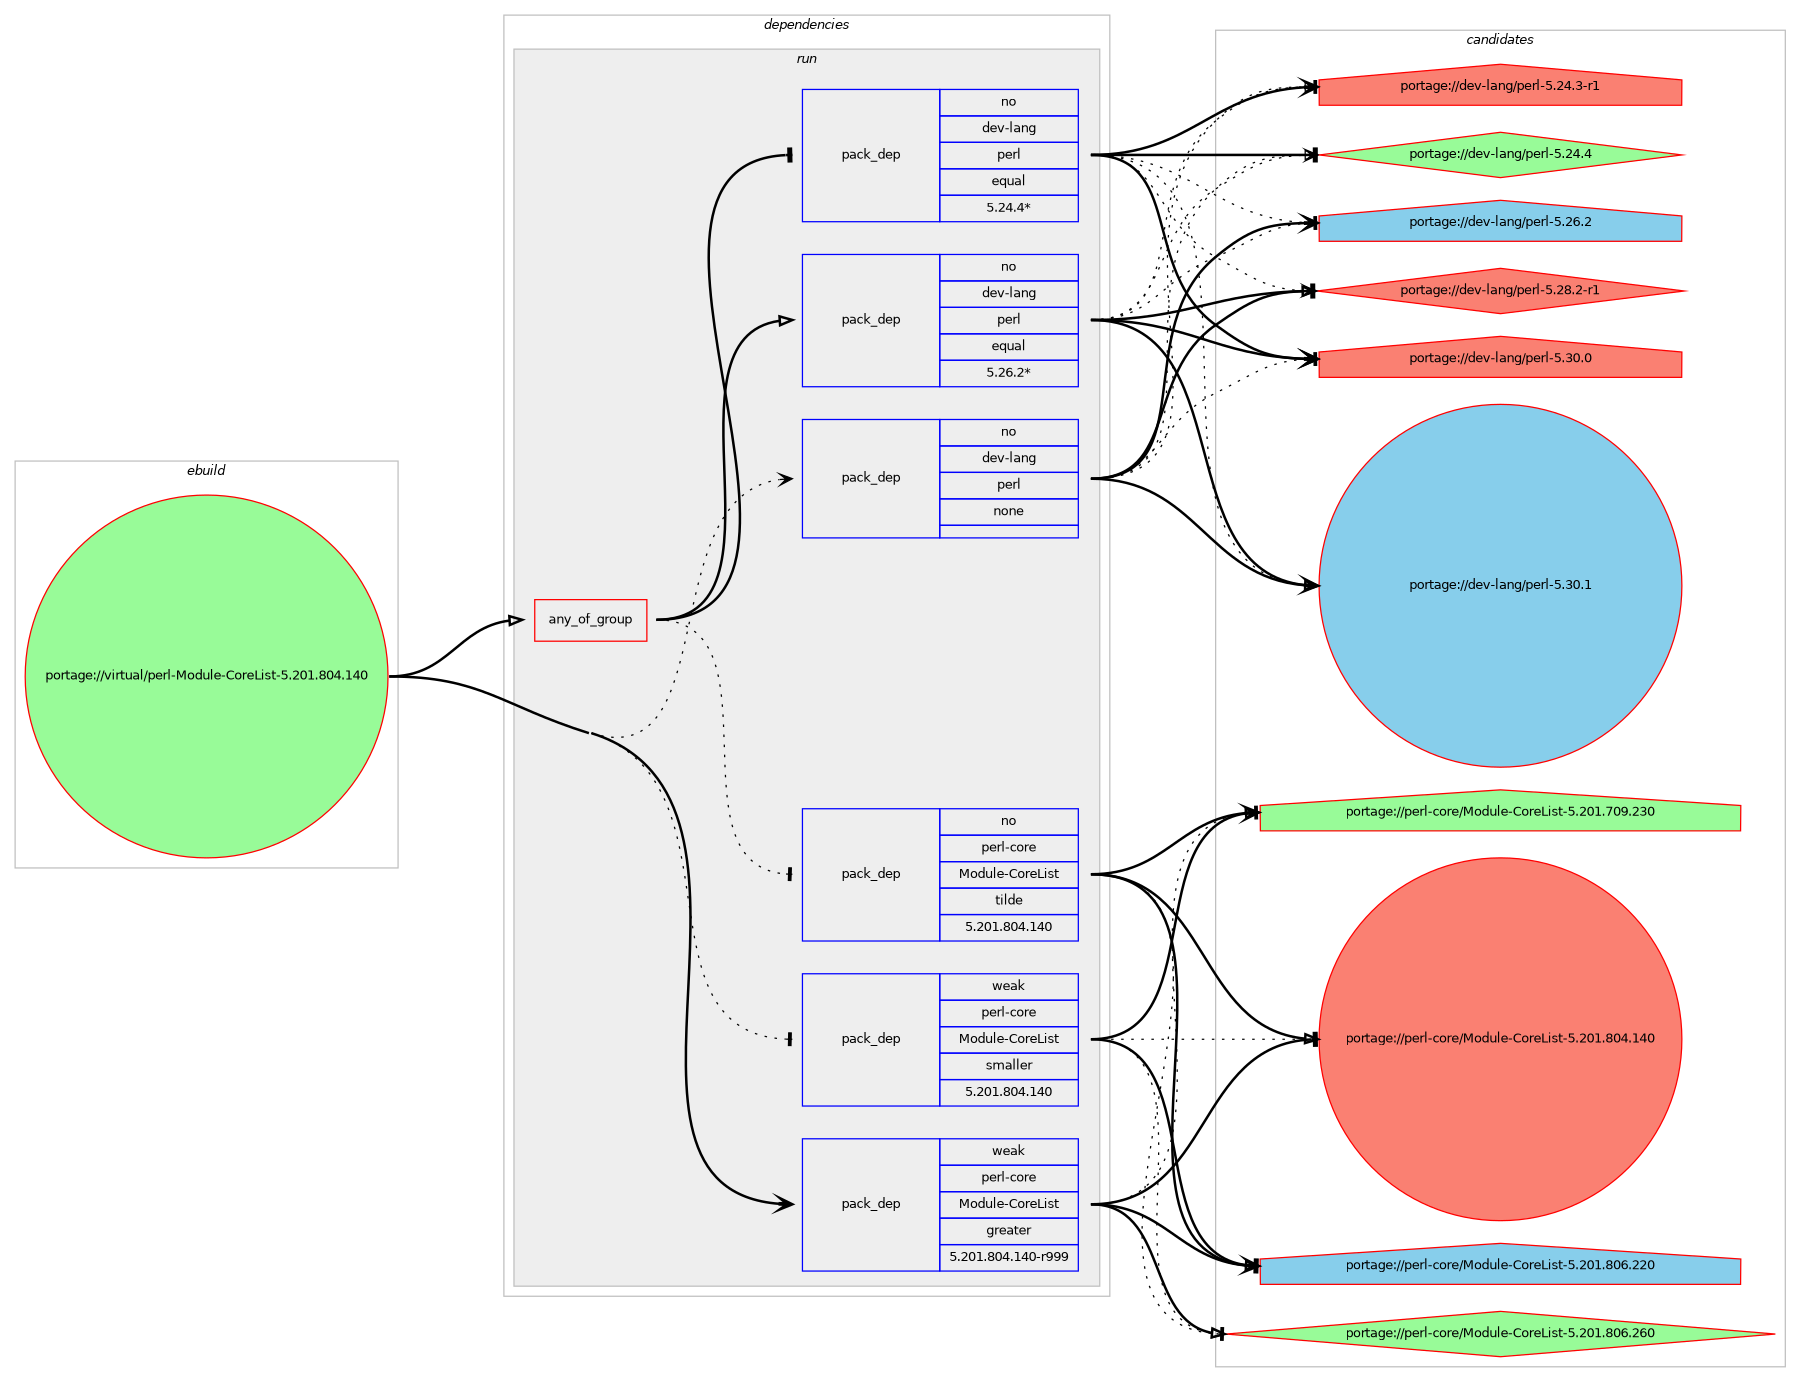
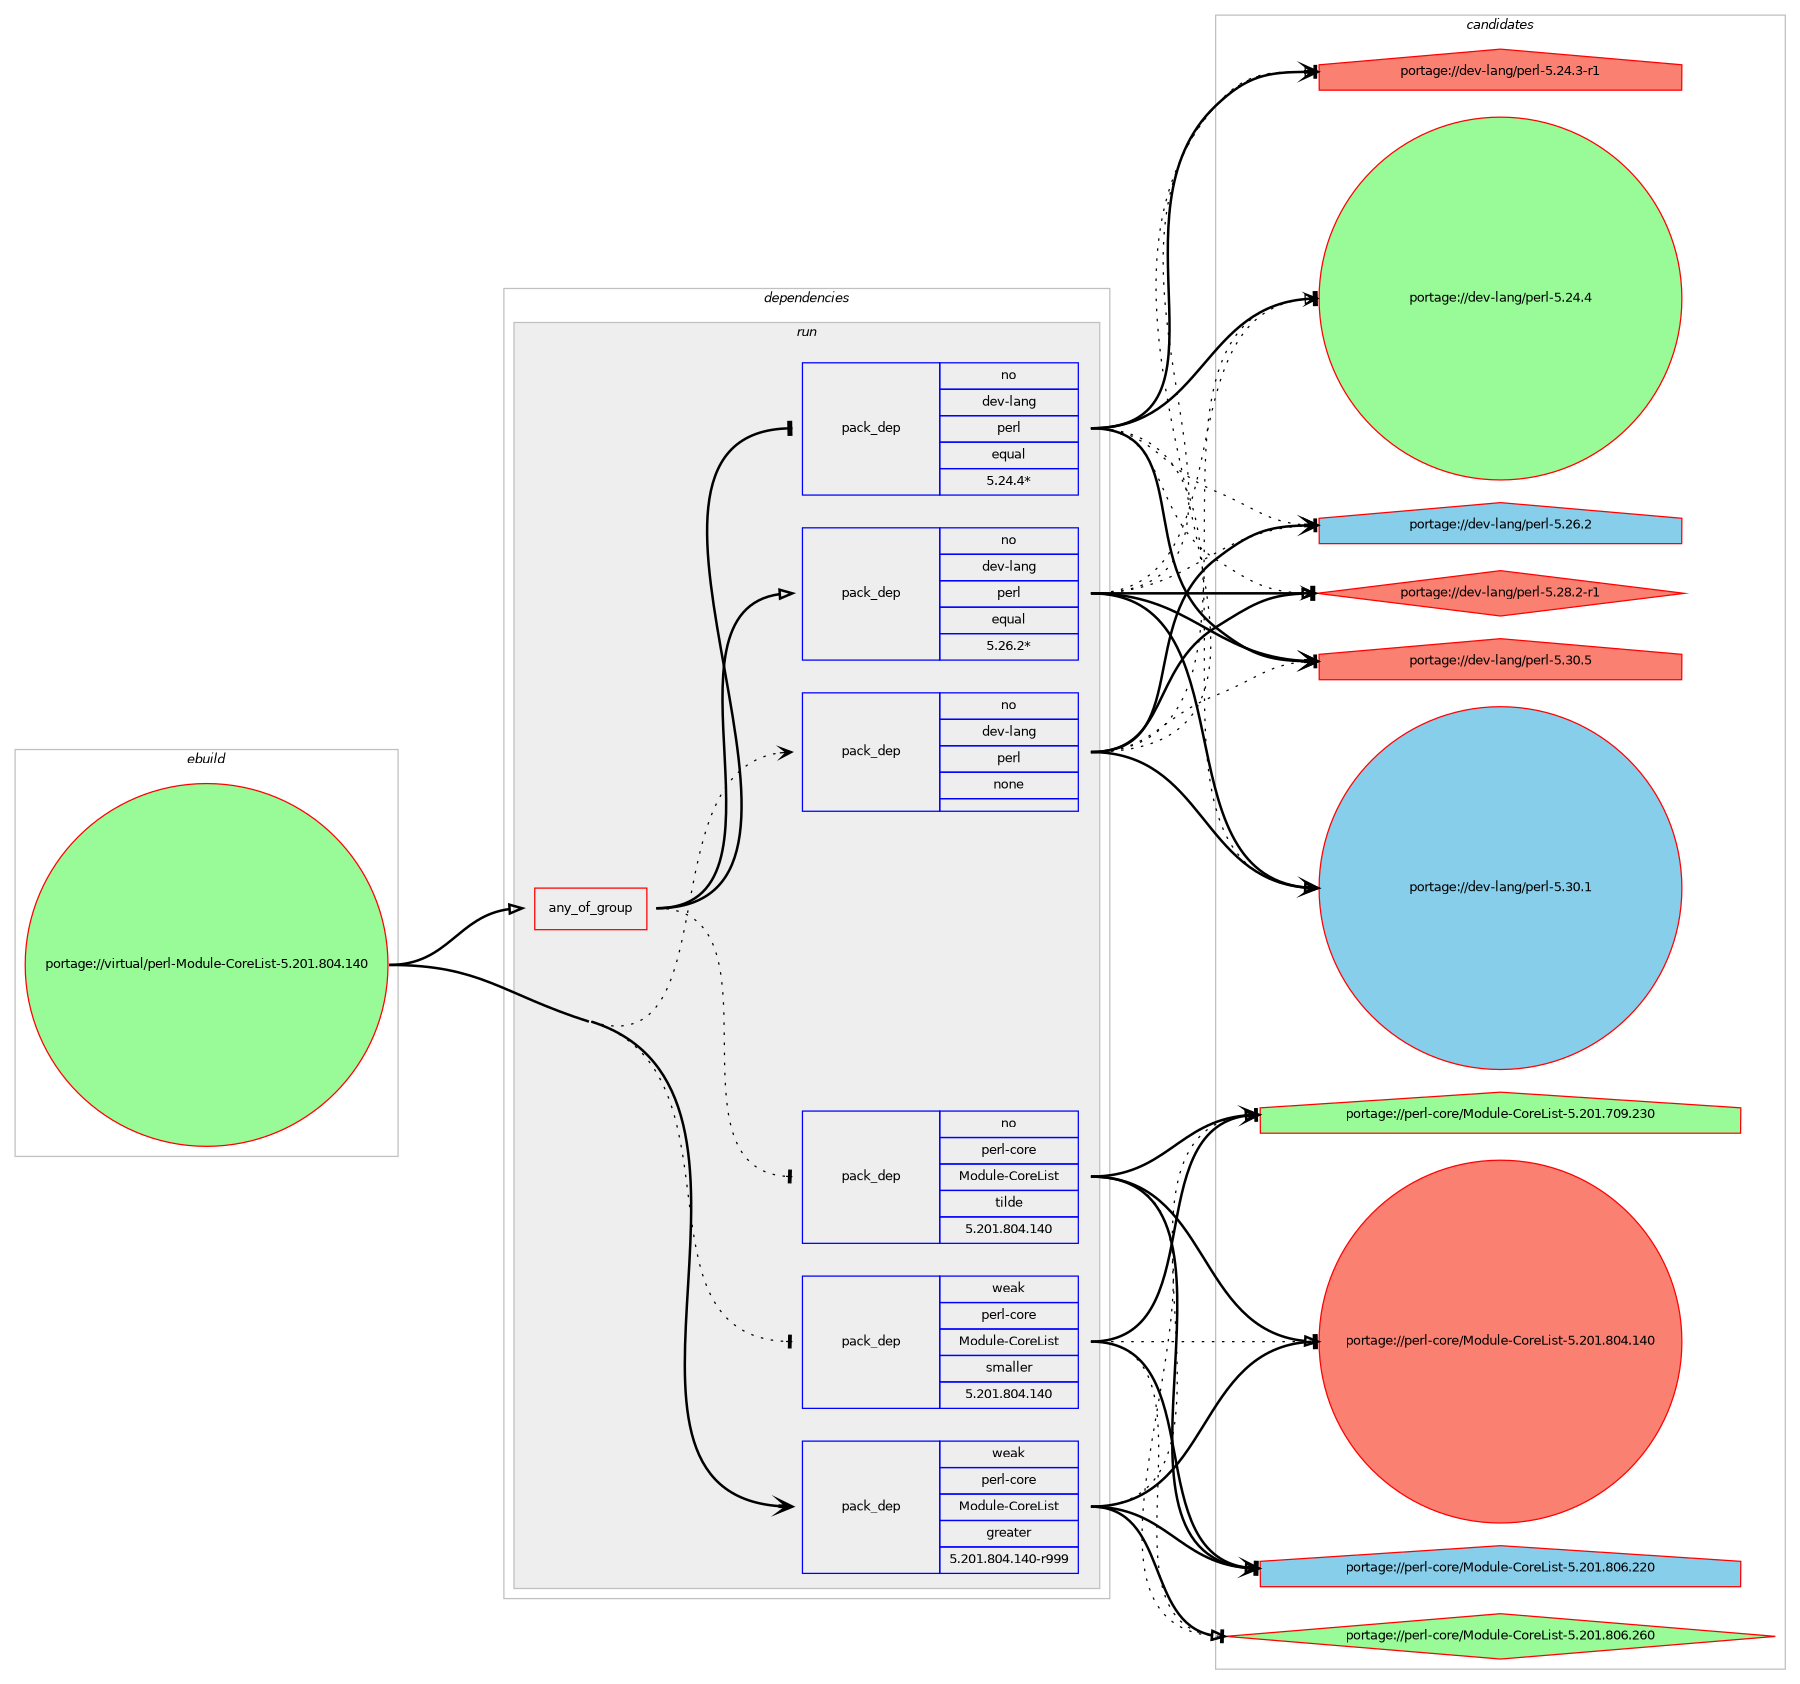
node "portage://dev-lang/perl-5.24.4": shape diamond -> circle
node "portage://dev-lang/perl-5.30.0": label "portage://dev-lang/perl-5.30.0" -> "portage://dev-lang/perl-5.30.5"
